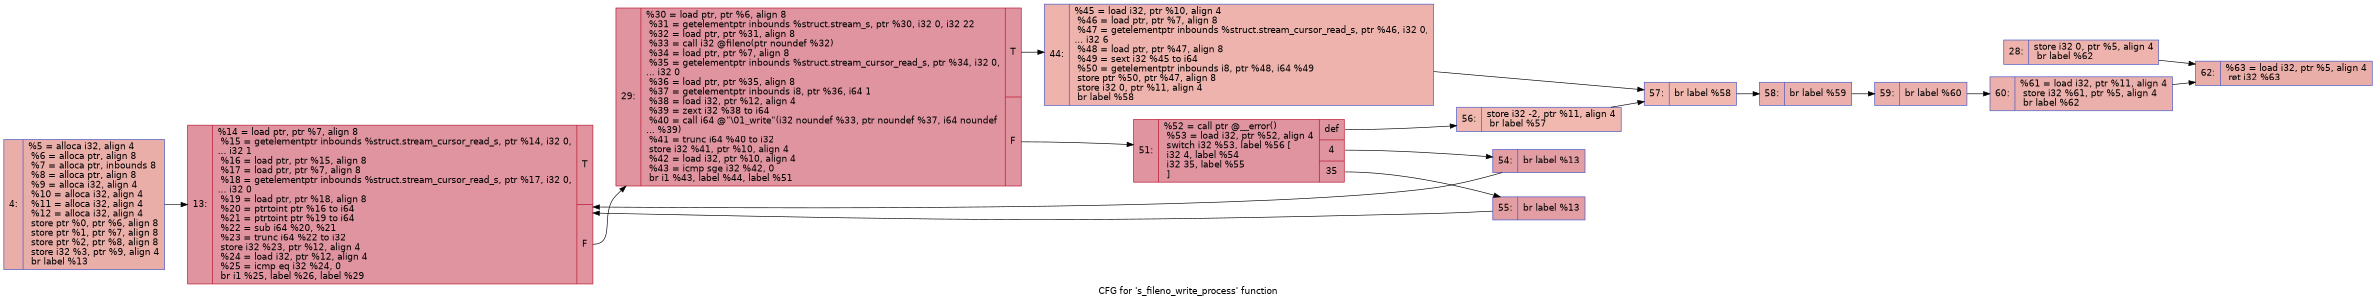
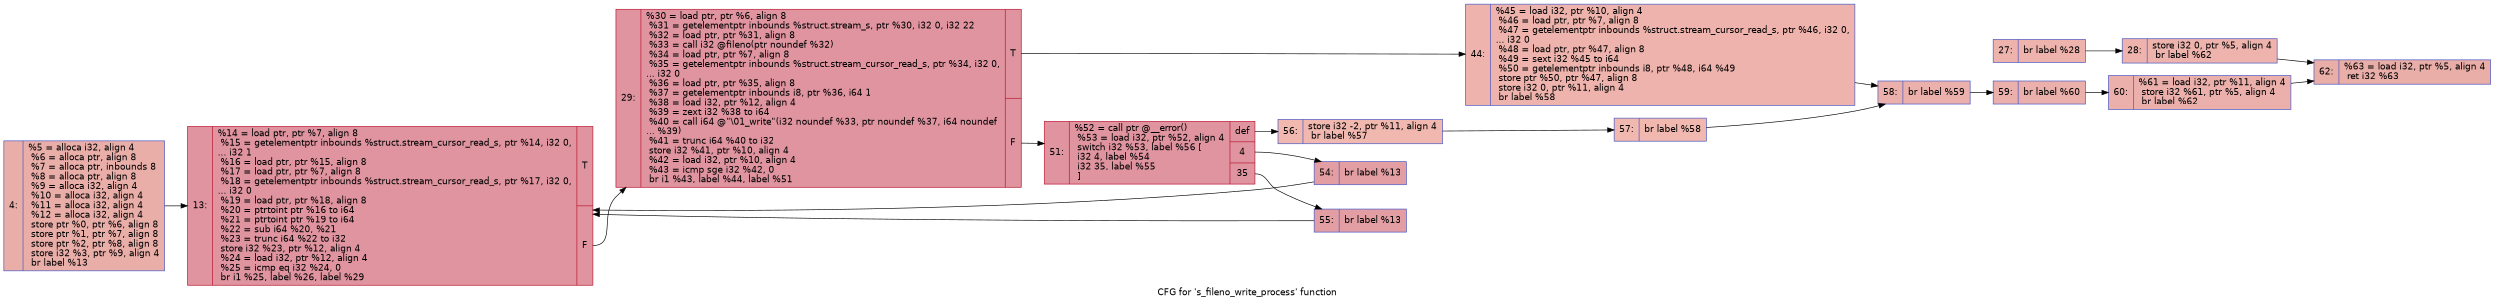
node "44:": text "... i32 6" -> "... i32 0"
node "27:": added
edge "44:" -> "57:": now "44:" -> "58:"
